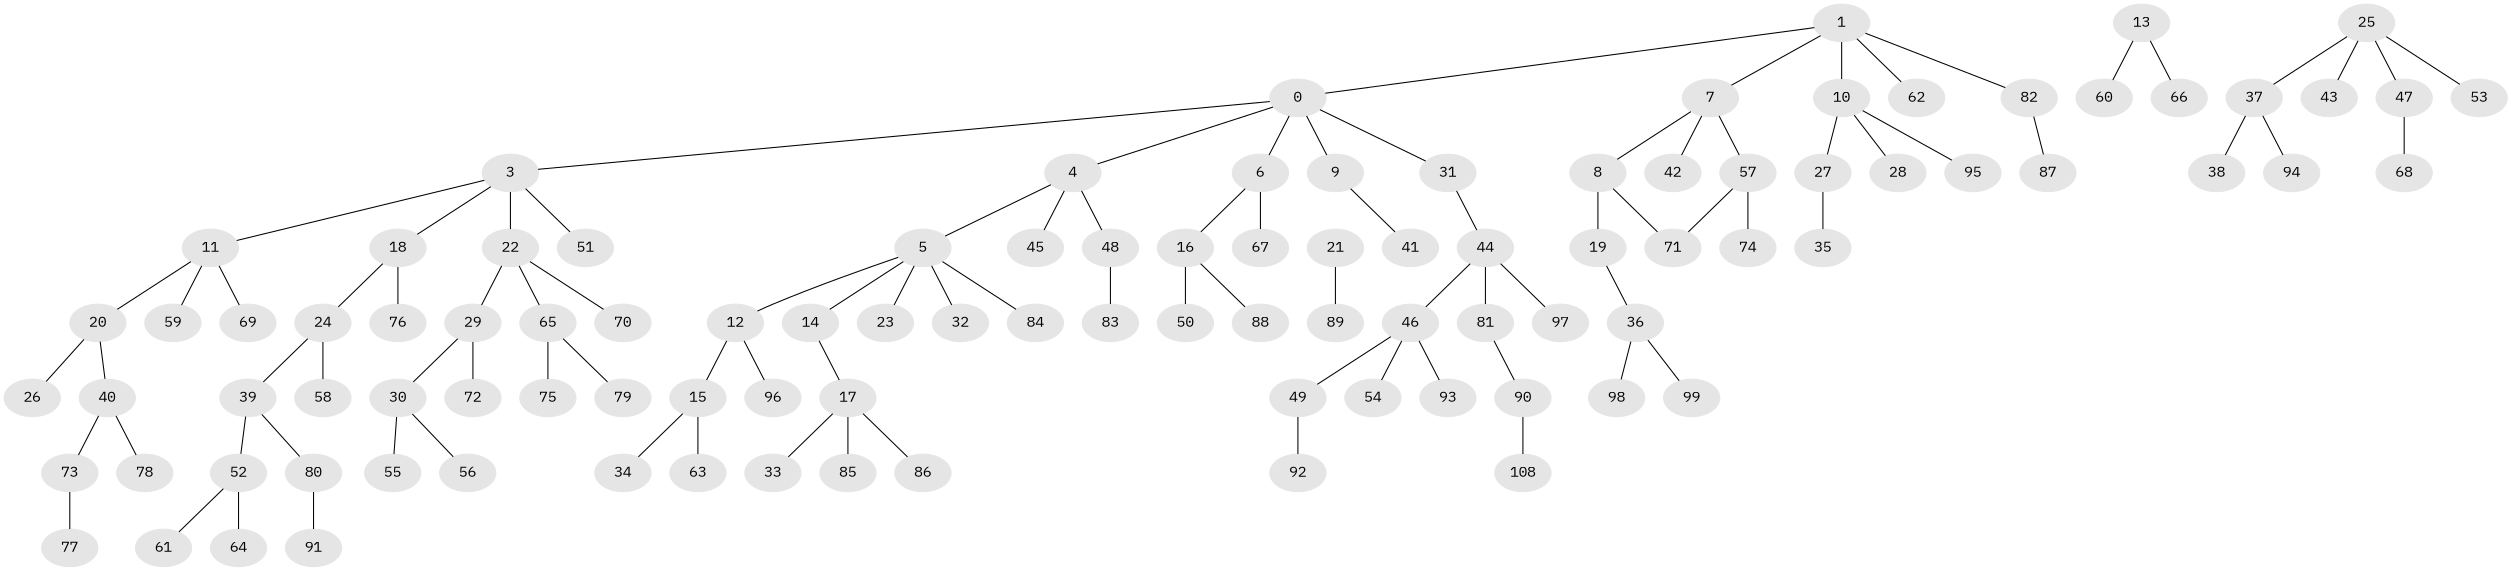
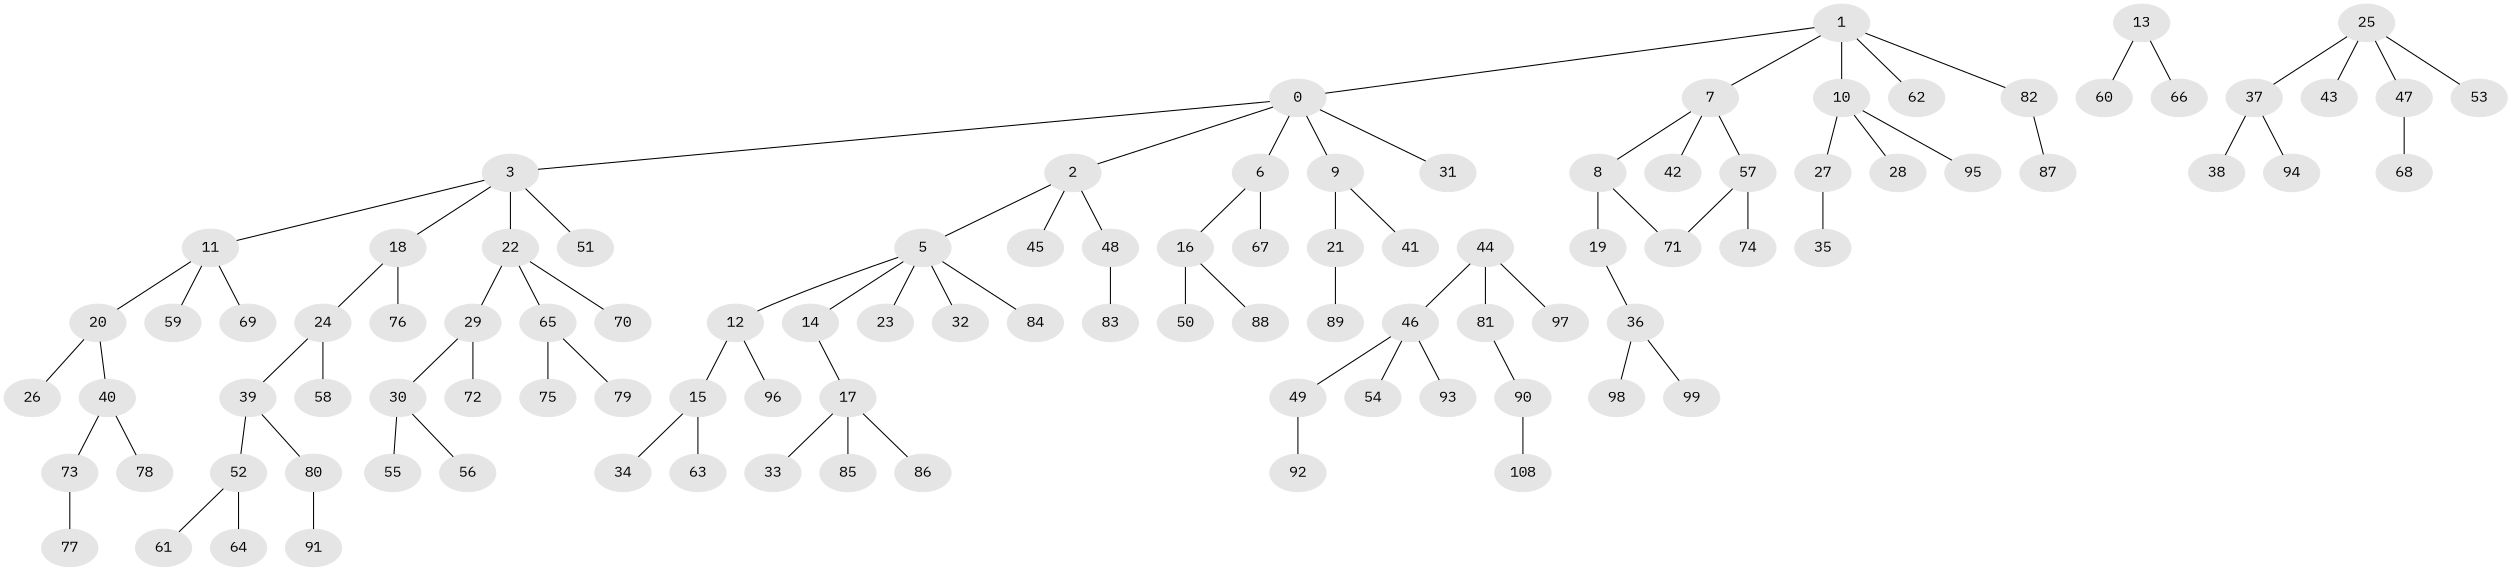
node "4": label "4" -> "2"
edge "31" -- "44": removed
edge "9" -- "21": added
